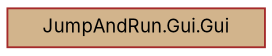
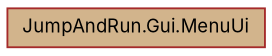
node "JumpAndRun.Gui.Gui": label "JumpAndRun.Gui.Gui" -> "JumpAndRun.Gui.MenuUi"
